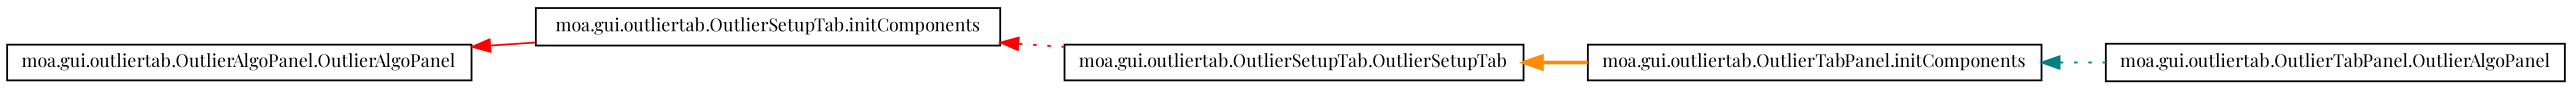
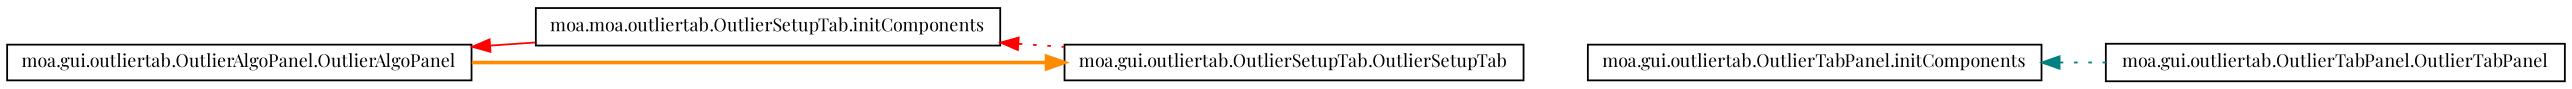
node "moa.gui.outliertab.OutlierSetupTab.initComponents": label "moa.gui.outliertab.OutlierSetupTab.initComponents" -> "moa.moa.outliertab.OutlierSetupTab.initComponents"
edge "moa.gui.outliertab.OutlierTabPanel.initComponents" -> "moa.gui.outliertab.OutlierSetupTab.OutlierSetupTab": now "moa.gui.outliertab.OutlierAlgoPanel.OutlierAlgoPanel" -> "moa.gui.outliertab.OutlierSetupTab.OutlierSetupTab"
node "moa.gui.outliertab.OutlierTabPanel.OutlierAlgoPanel": label "moa.gui.outliertab.OutlierTabPanel.OutlierAlgoPanel" -> "moa.gui.outliertab.OutlierTabPanel.OutlierTabPanel"
